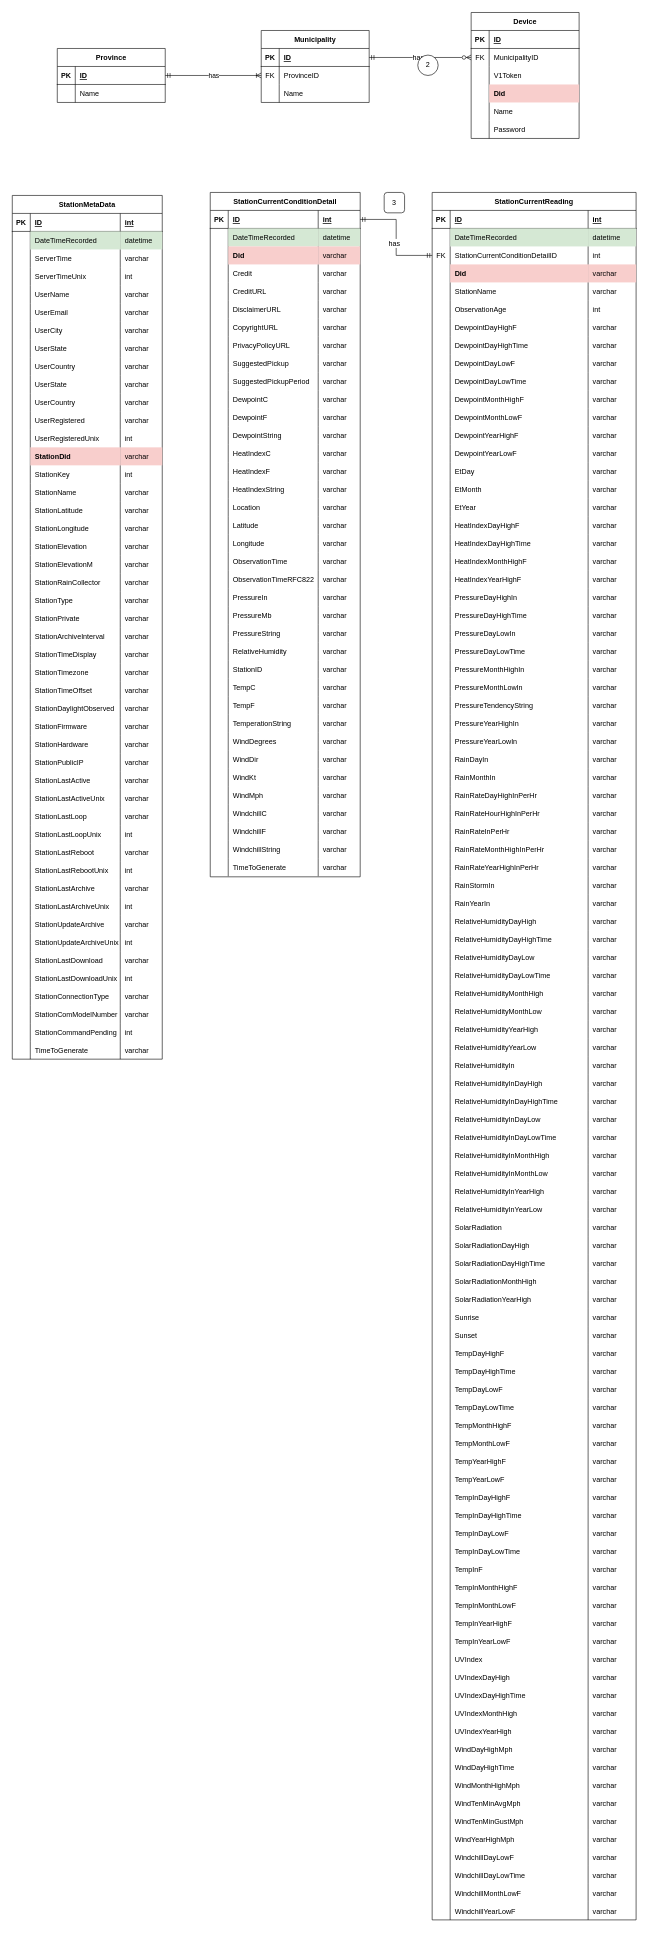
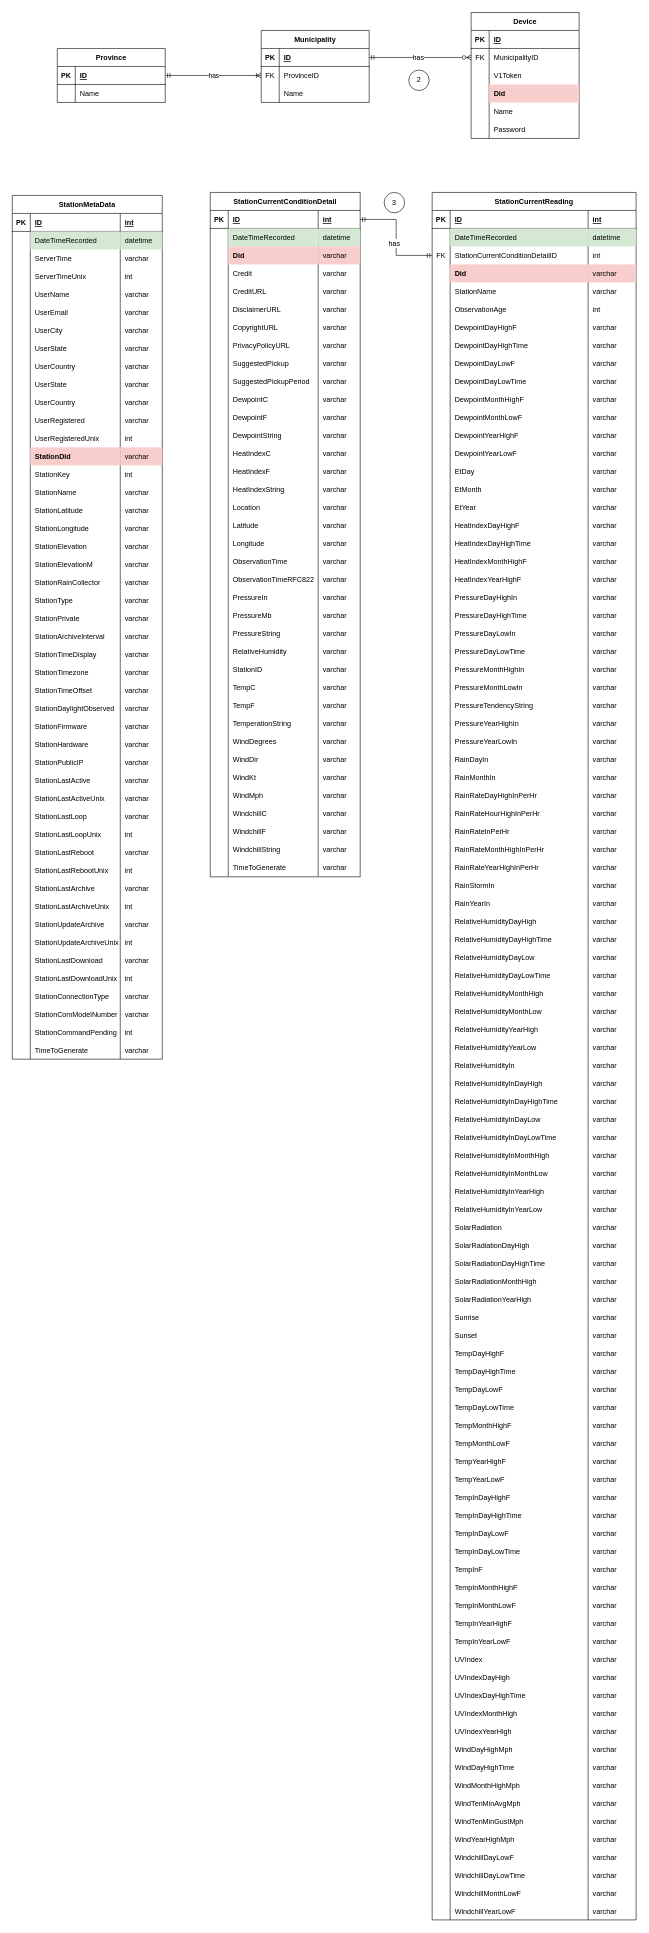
node "2": moved (428, 65) -> (419, 80)
node "3": shape rounded rectangle -> ellipse
